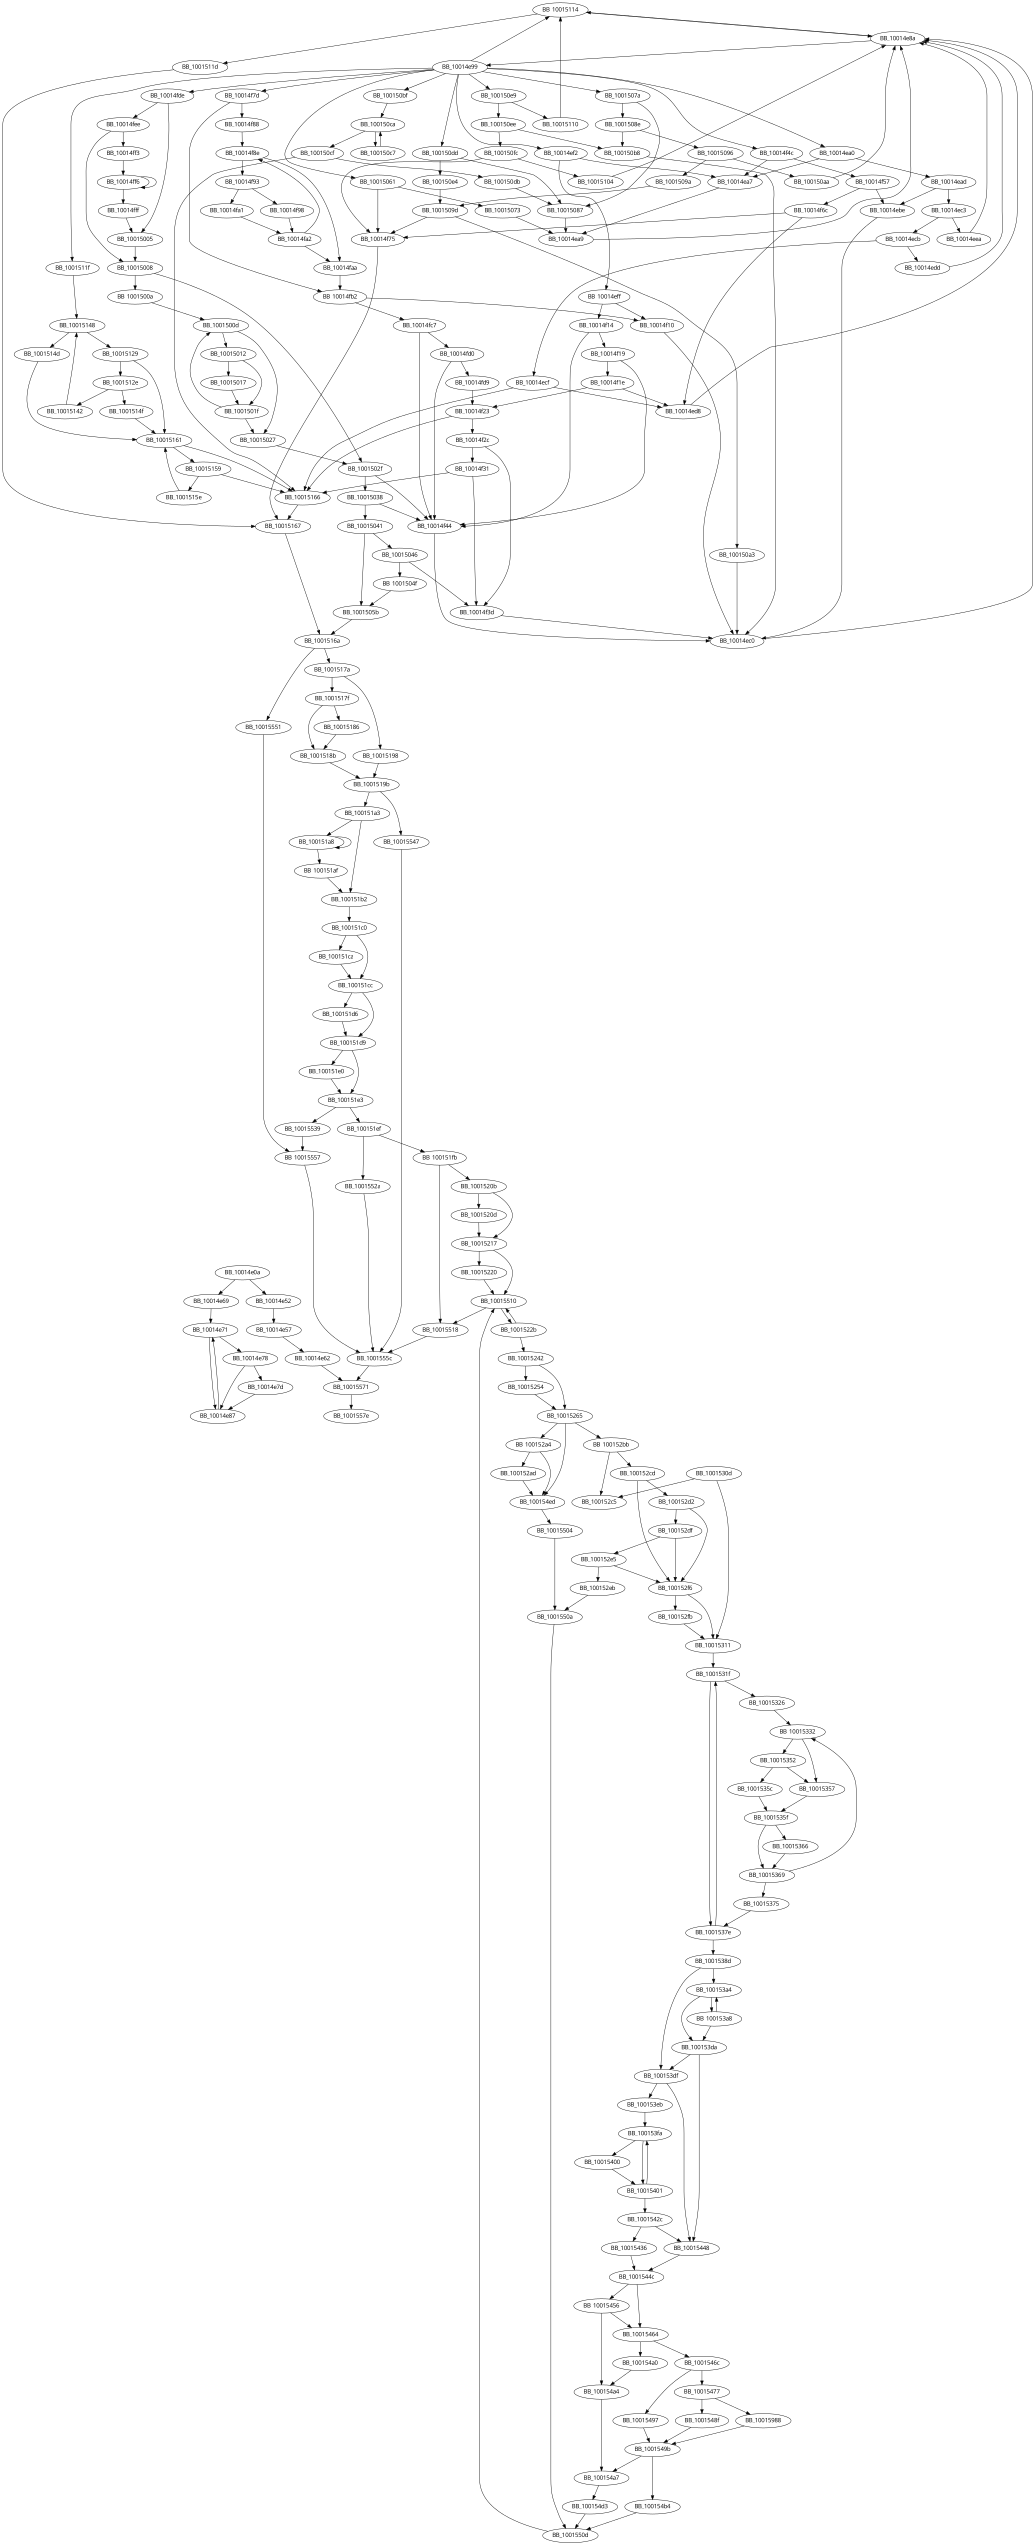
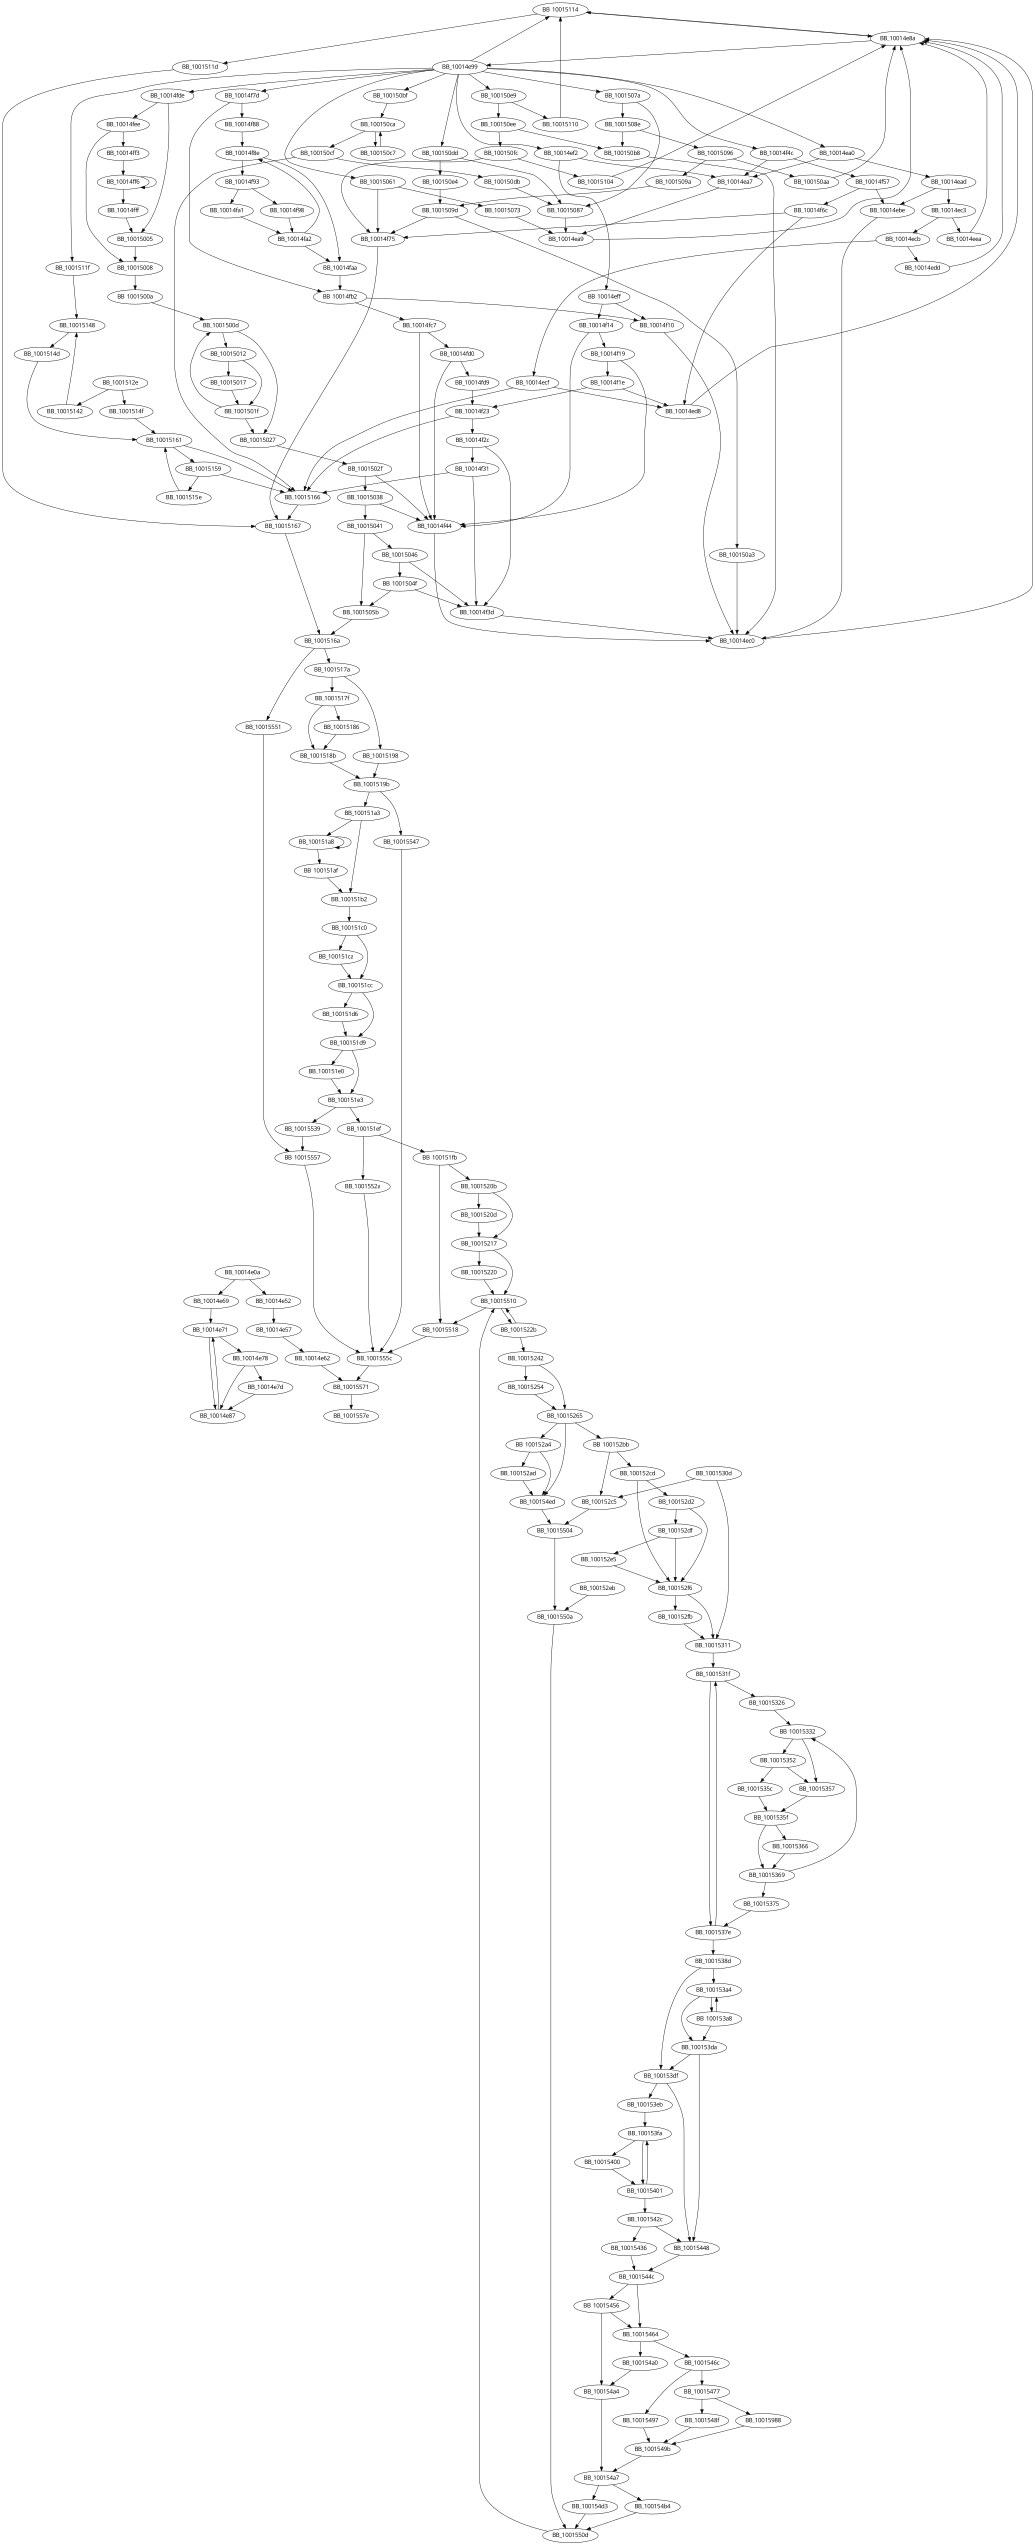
edge "BB_10015008" -> "BB_1001502f": removed
node "BB_10015129": removed
edge "BB_1001504f" -> "BB_10014f3d": added
edge "BB_100152c5" -> "BB_10015504": added
edge "BB_100152e5" -> "BB_100152eb": removed
edge "BB_1001549b" -> "BB_100154b4": now "BB_100154a7" -> "BB_100154b4"
